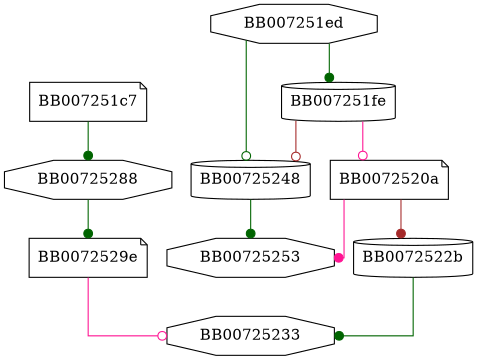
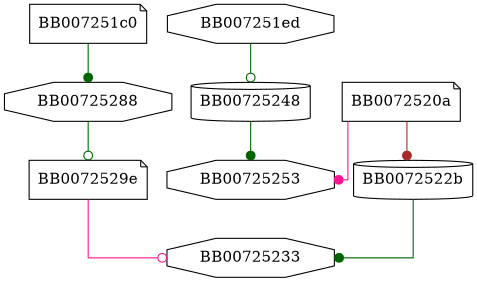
node "BB007251c7": label "BB007251c7" -> "BB007251c0"
node "BB007251fe": removed
edge "BB00725288" -> "BB0072529e": arrowhead dot -> odot
